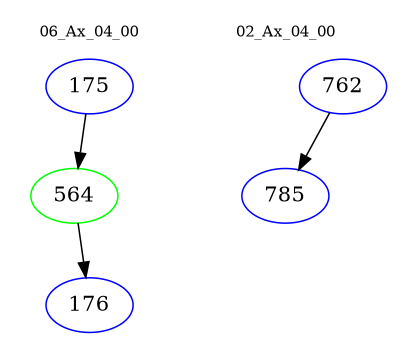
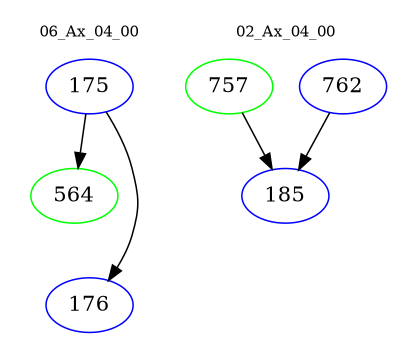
node "757": added
node "785": label "785" -> "185"
edge "564" -> "176": now "175" -> "176"
